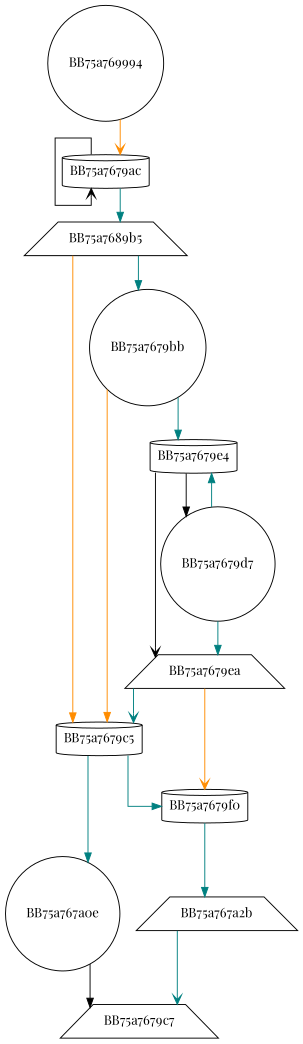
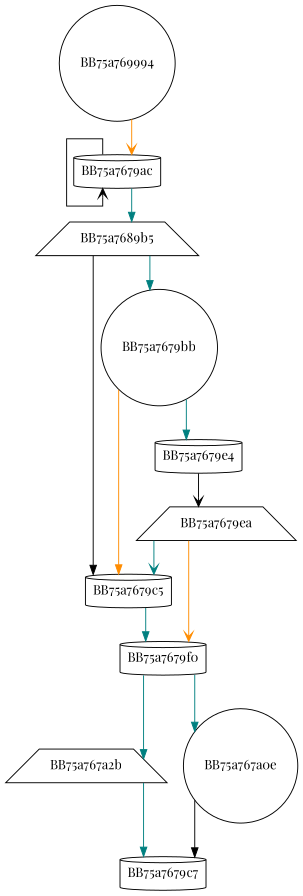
edge "BB75a7689b5" -> "BB75a7679c5": color darkorange -> black
node "BB75a7679d7": removed
edge "BB75a7679c5" -> "BB75a767a0e": now "BB75a7679f0" -> "BB75a767a0e"
edge "BB75a767a2b" -> "BB75a7679c7": arrowhead vee -> normal
node "BB75a7679c7": shape trapezium -> cylinder
